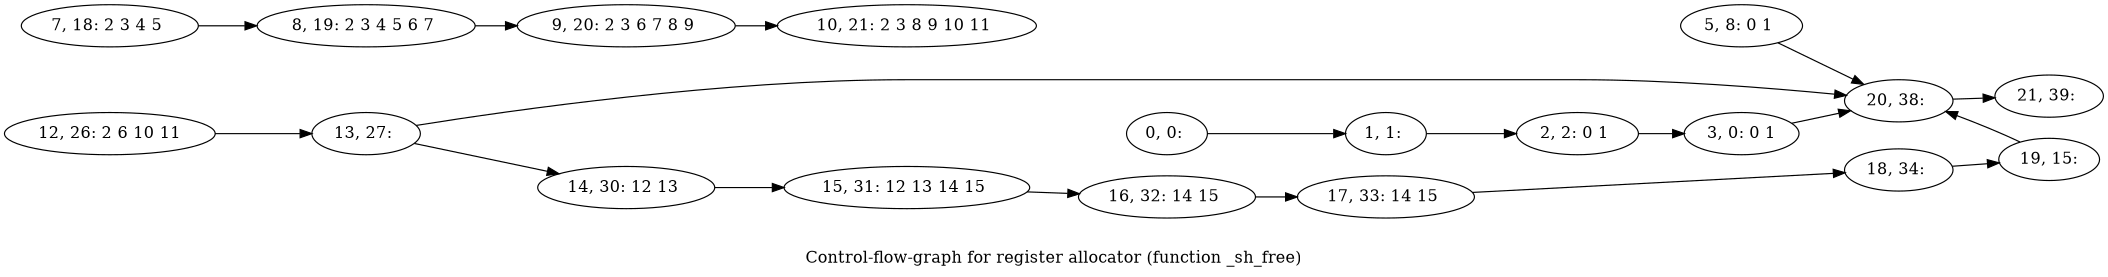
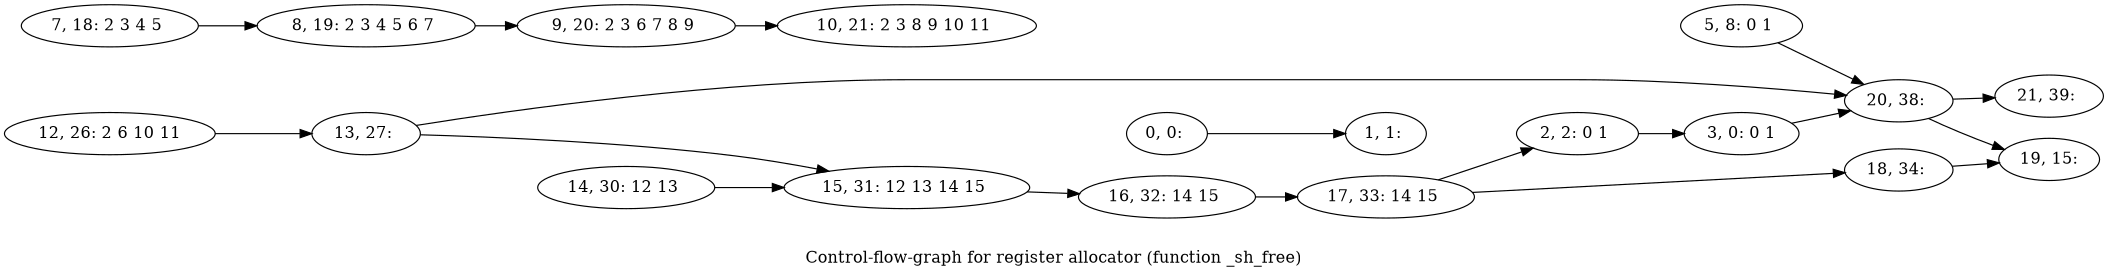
edge "19, 15:" -> "20, 38:": reversed
edge "1, 1:" -> "2, 2: 0 1": now "17, 33: 14 15" -> "2, 2: 0 1"
edge "13, 27:" -> "14, 30: 12 13": now "13, 27:" -> "15, 31: 12 13 14 15"
